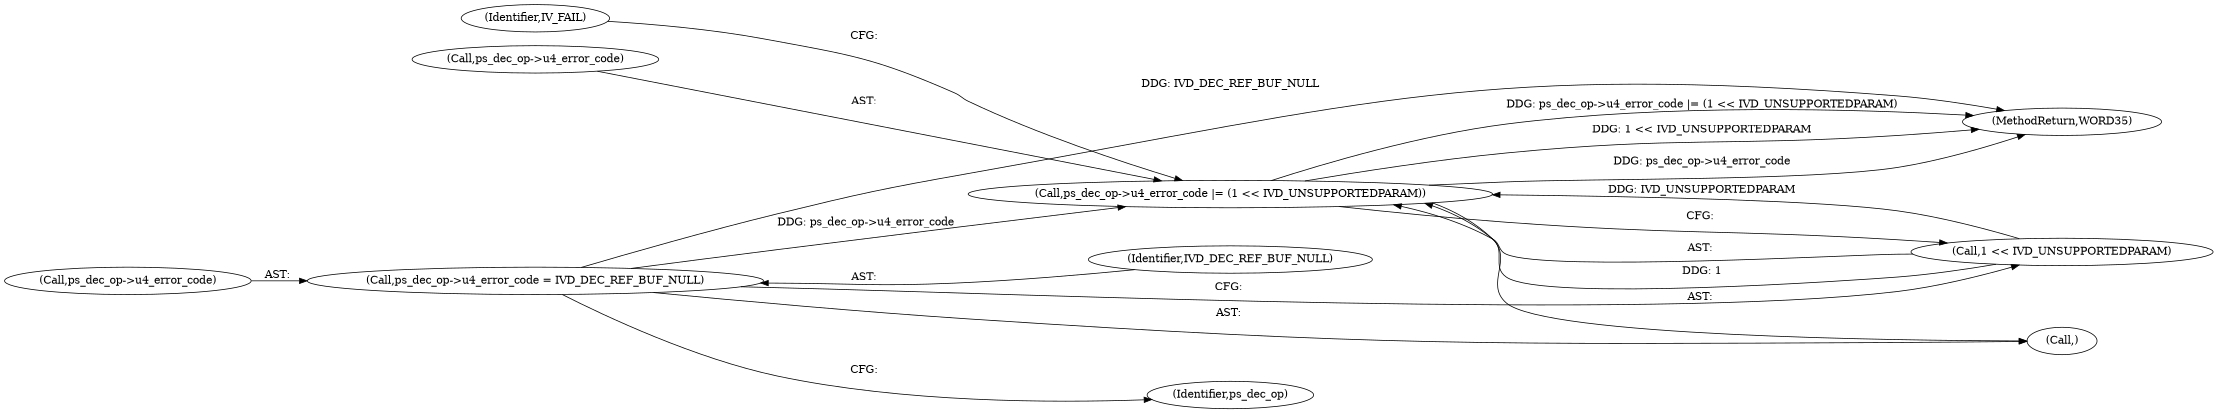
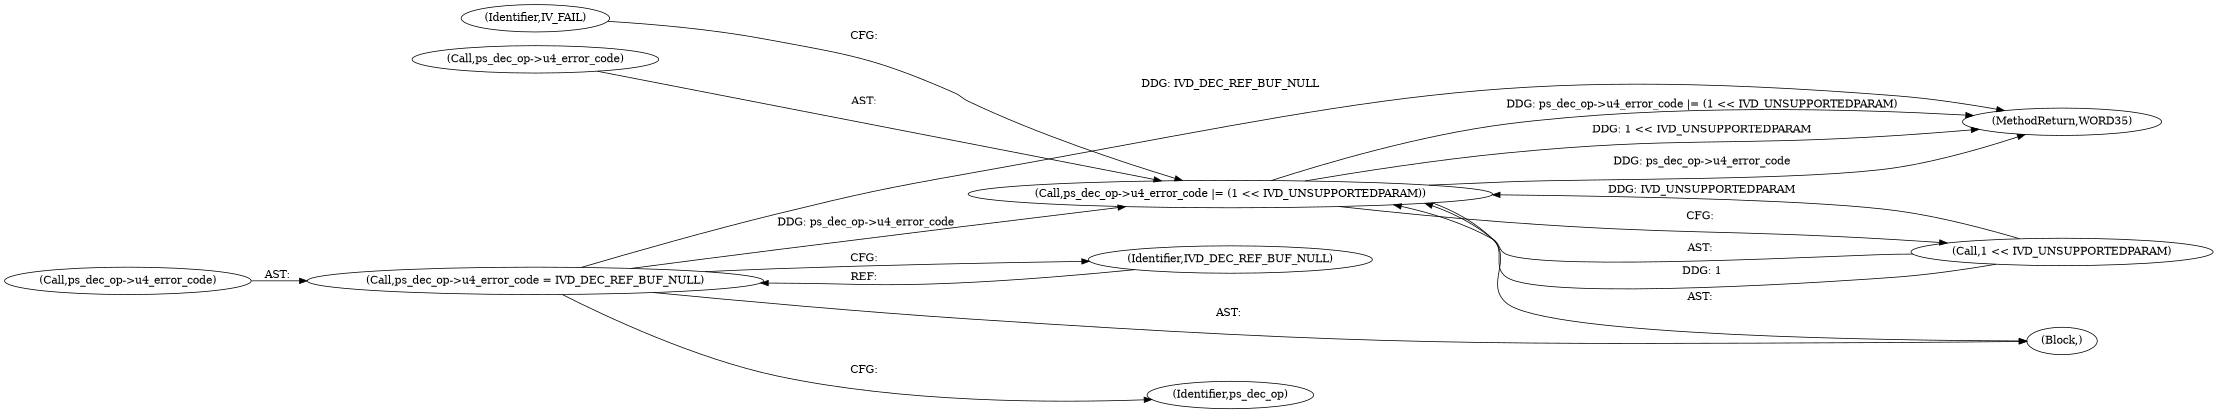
edge "(Identifier,IVD_DEC_REF_BUF_NULL)" -> "(Call,ps_dec_op->u4_error_code = IVD_DEC_REF_BUF_NULL)": label "AST: " -> "REF: "
edge "(Call,ps_dec_op->u4_error_code = IVD_DEC_REF_BUF_NULL)" -> "(Call,1 << IVD_UNSUPPORTEDPARAM)": now "(Call,ps_dec_op->u4_error_code = IVD_DEC_REF_BUF_NULL)" -> "(Identifier,IVD_DEC_REF_BUF_NULL)"
node "(Call,)": label "(Call,)" -> "(Block,)"
